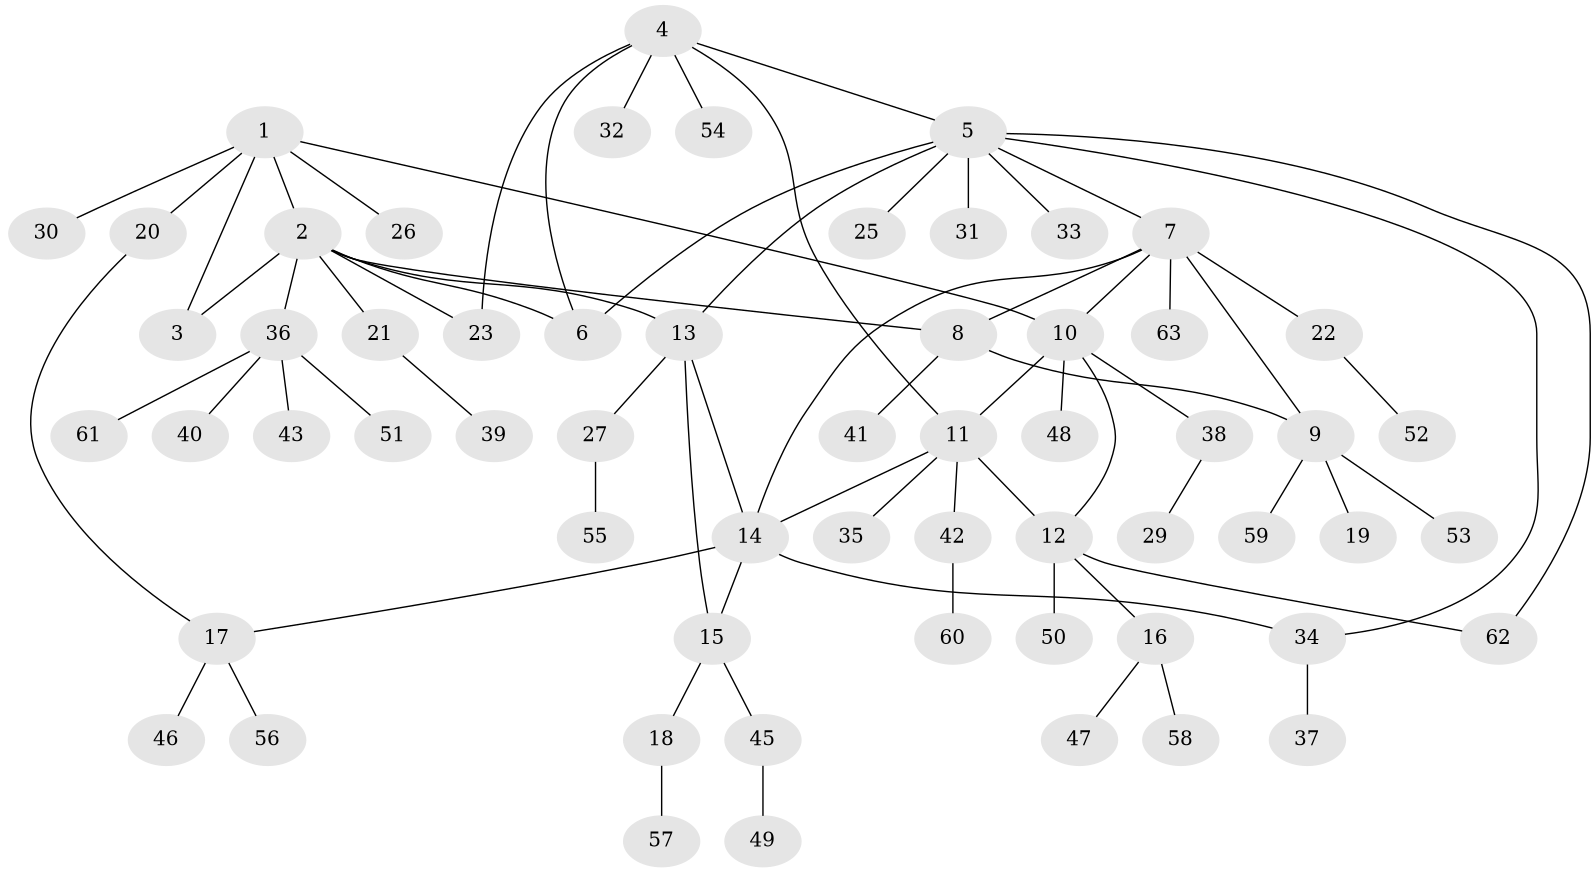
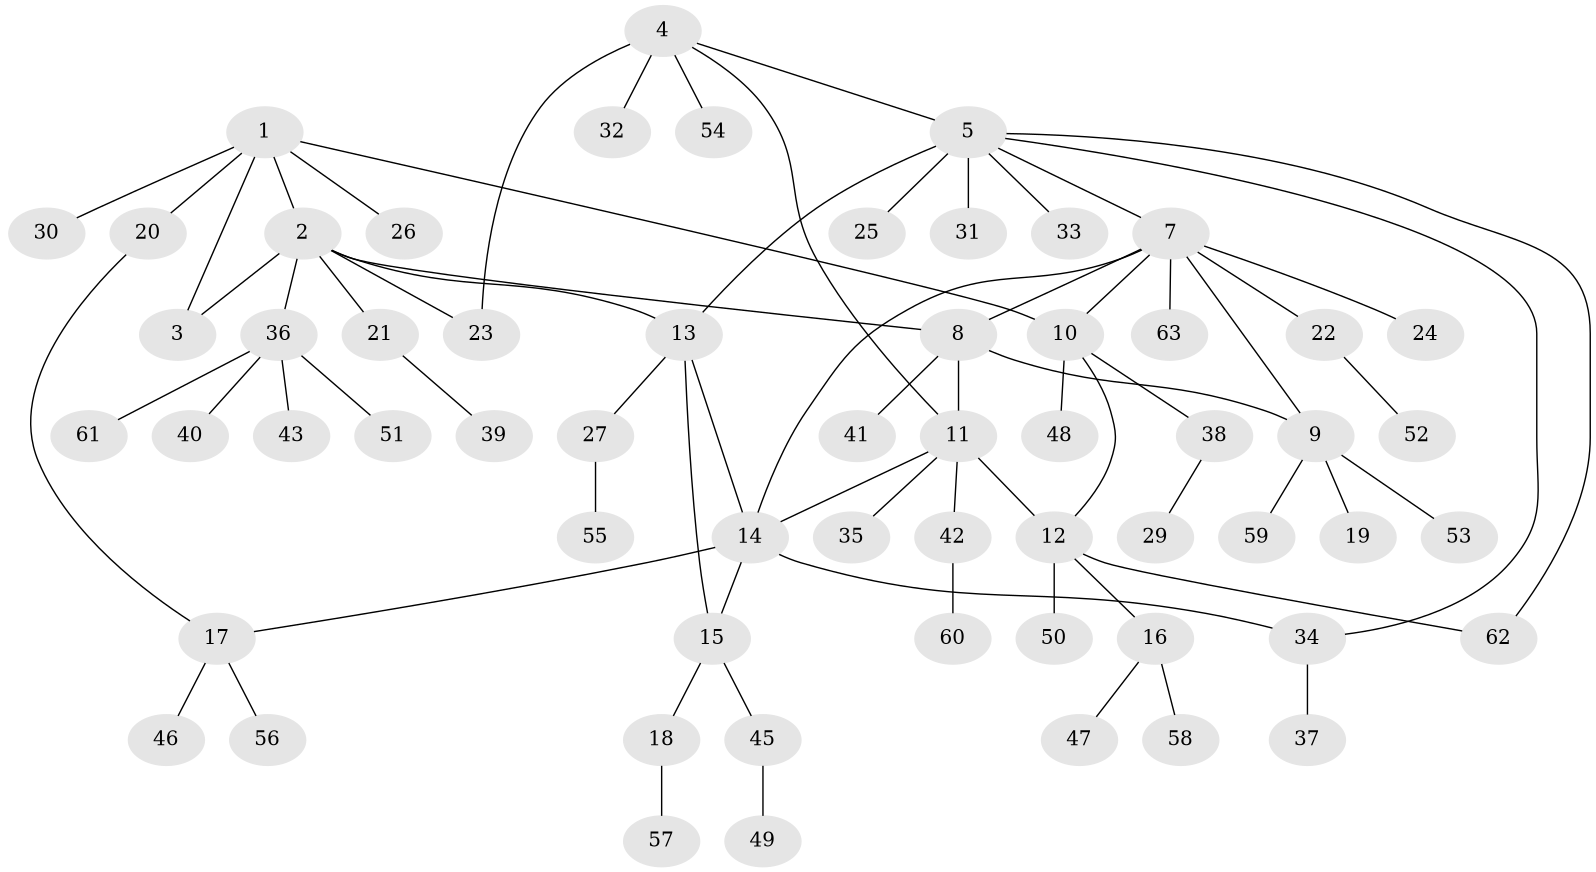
node "6": removed
node "24": added
edge "10" -- "11": now "8" -- "11"
